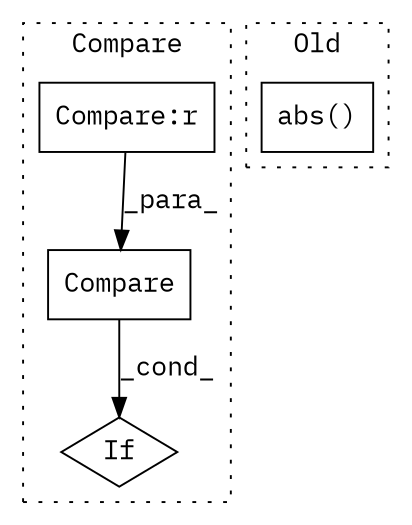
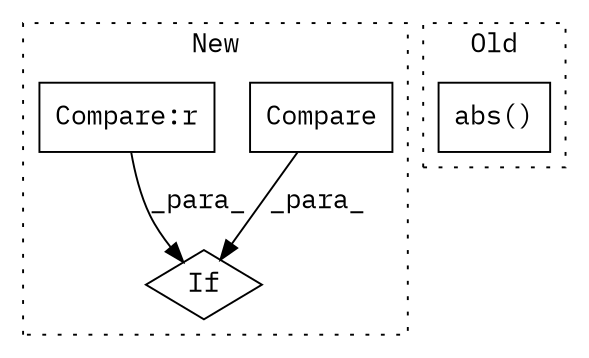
cluster "Compare": label "Compare" -> "New"
edge "Compare:r" -> "Compare": now "Compare:r" -> "If"
edge "Compare" -> "If": label "_cond_" -> "_para_"
